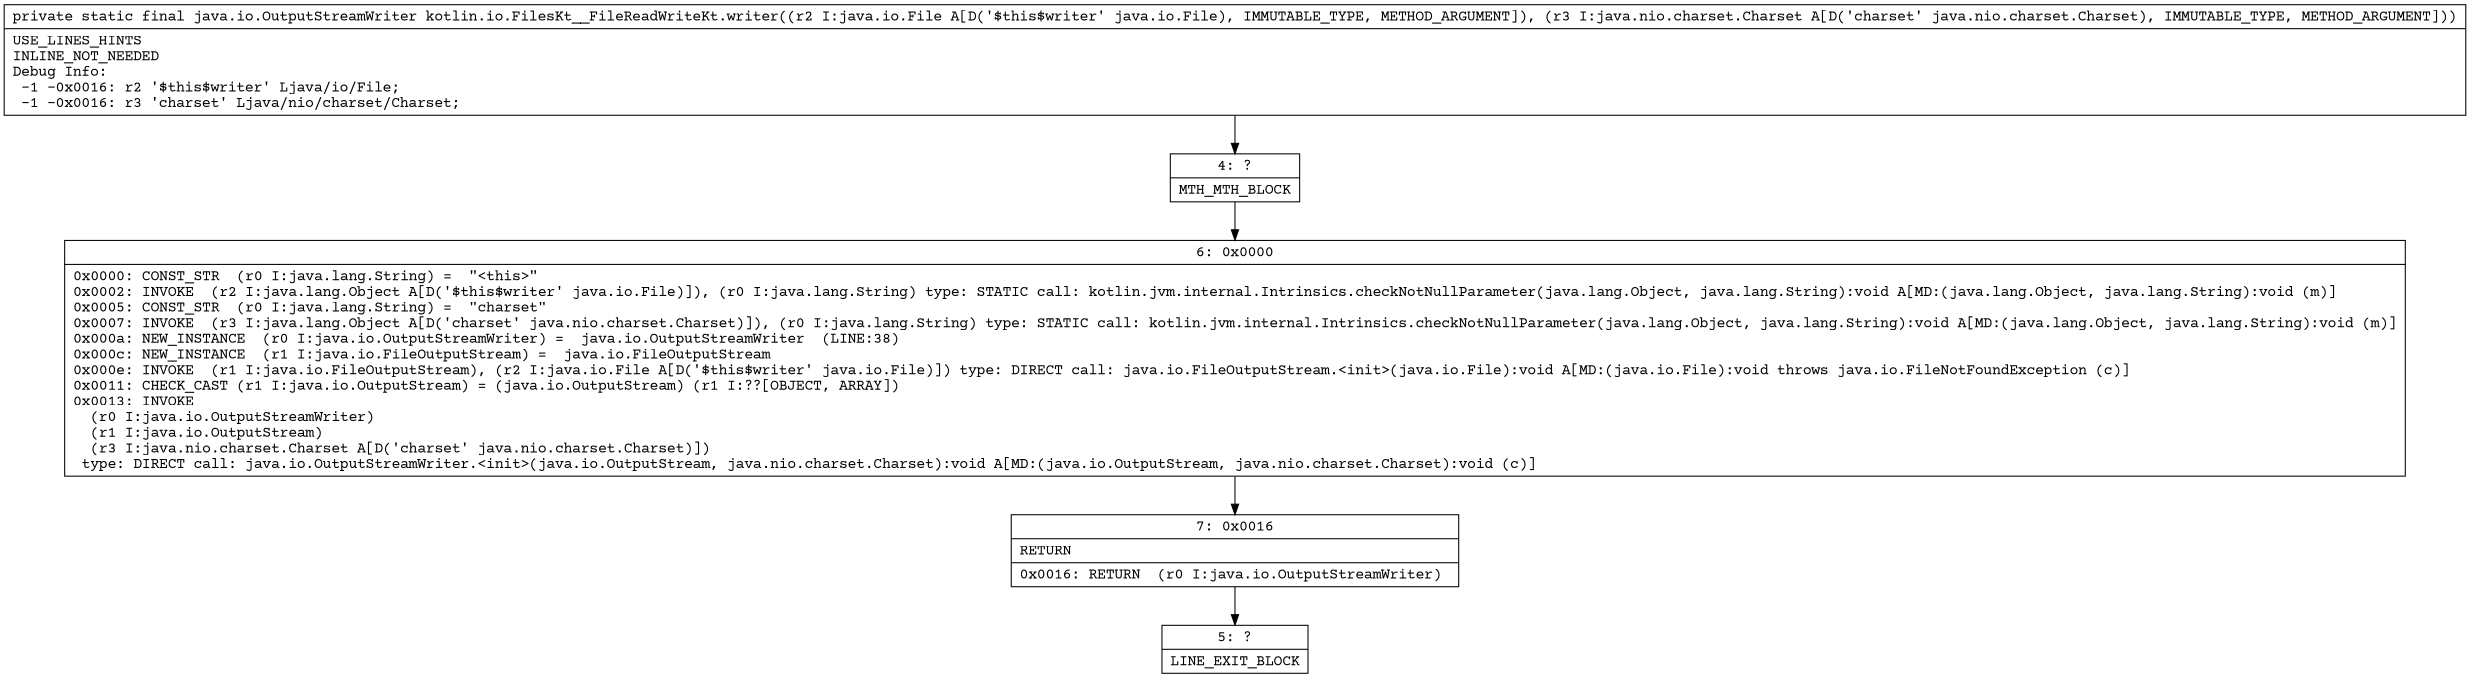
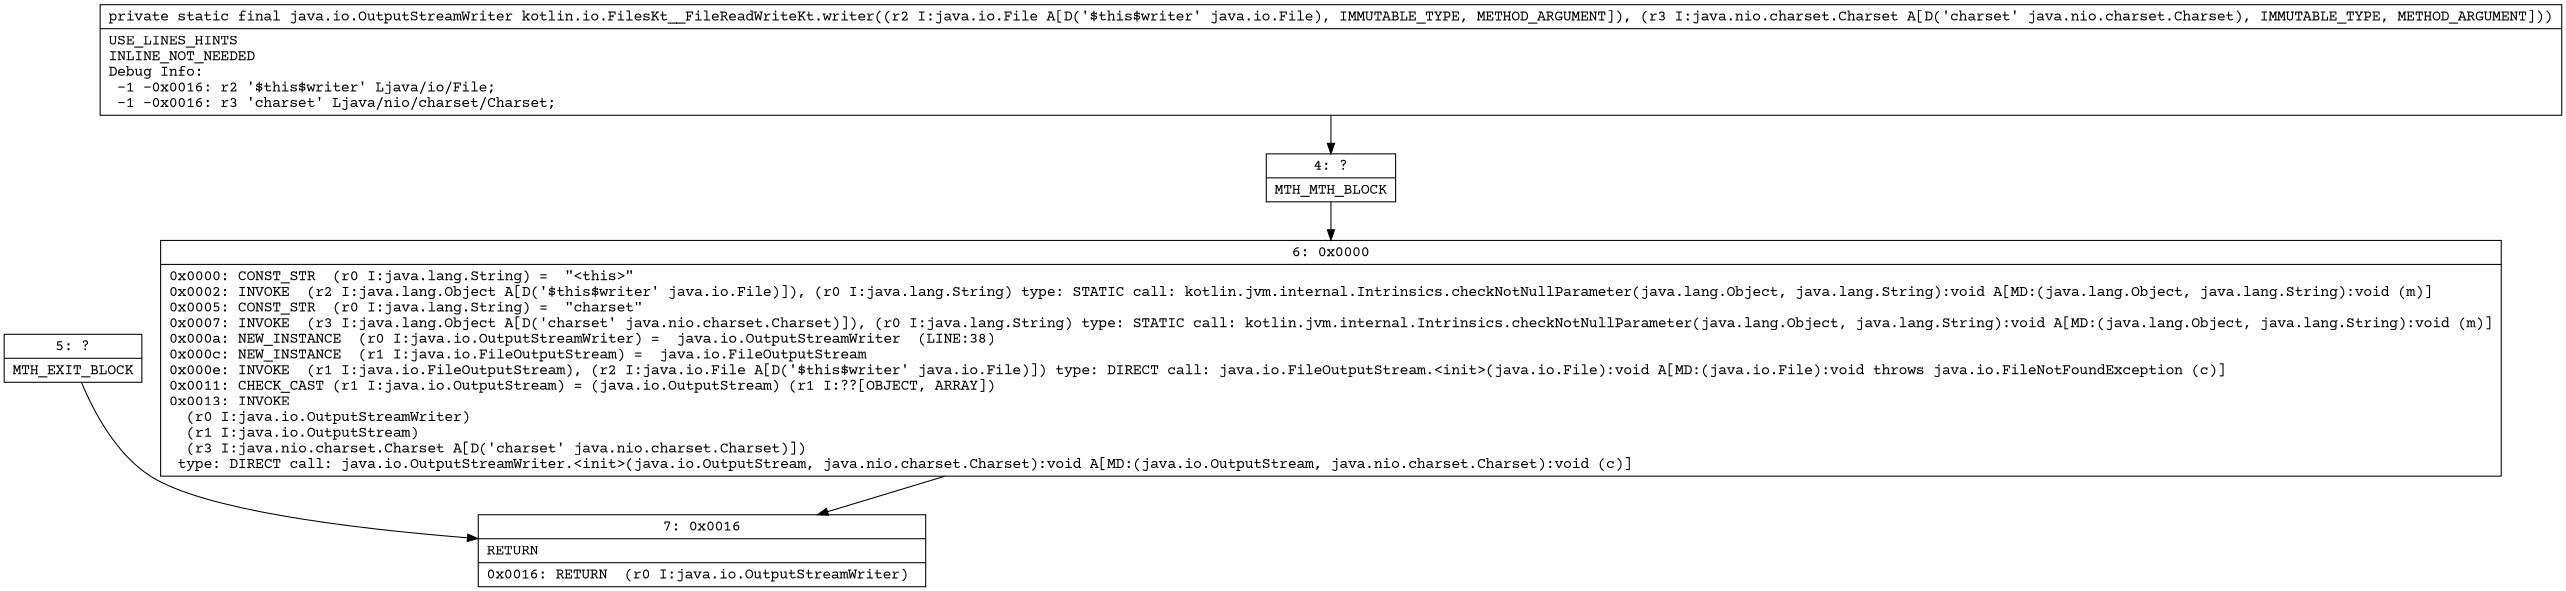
edge "7: 0x0016" -> "5: ?": reversed
node "5: ?": text "LINE_EXIT_BLOCK" -> "MTH_EXIT_BLOCK"
